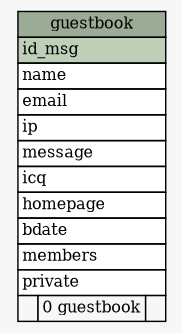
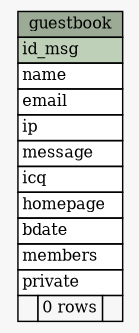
node "guestbook": text "0 guestbook" -> "0 rows"
